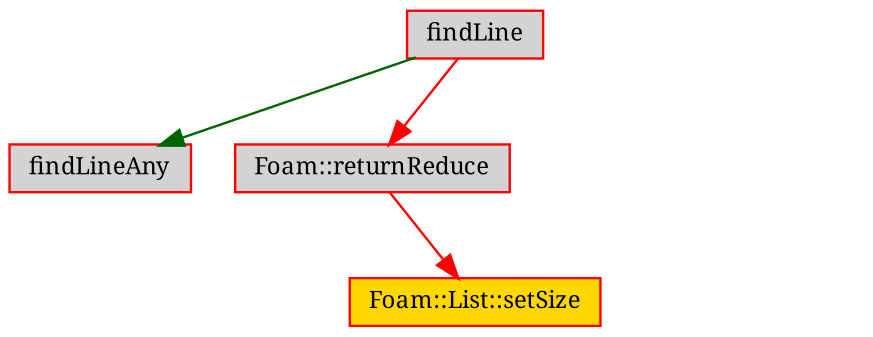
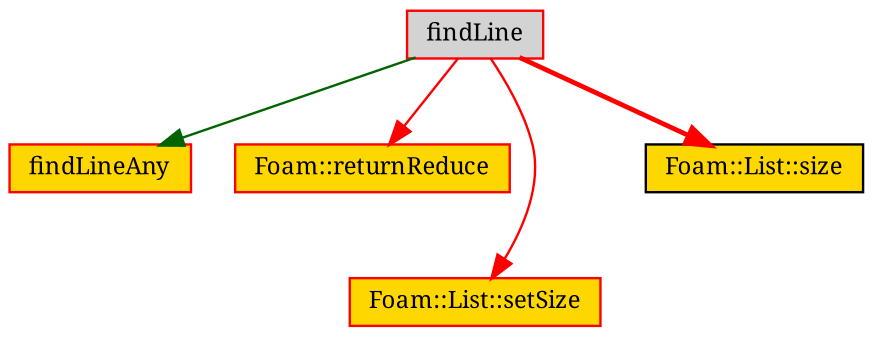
node "findLineAny": fillcolor lightgrey -> gold
node "Foam::returnReduce": fillcolor lightgrey -> gold
node "Foam::List::size": added
edge "Foam::returnReduce" -> "Foam::List::setSize": now "findLine" -> "Foam::List::setSize"
